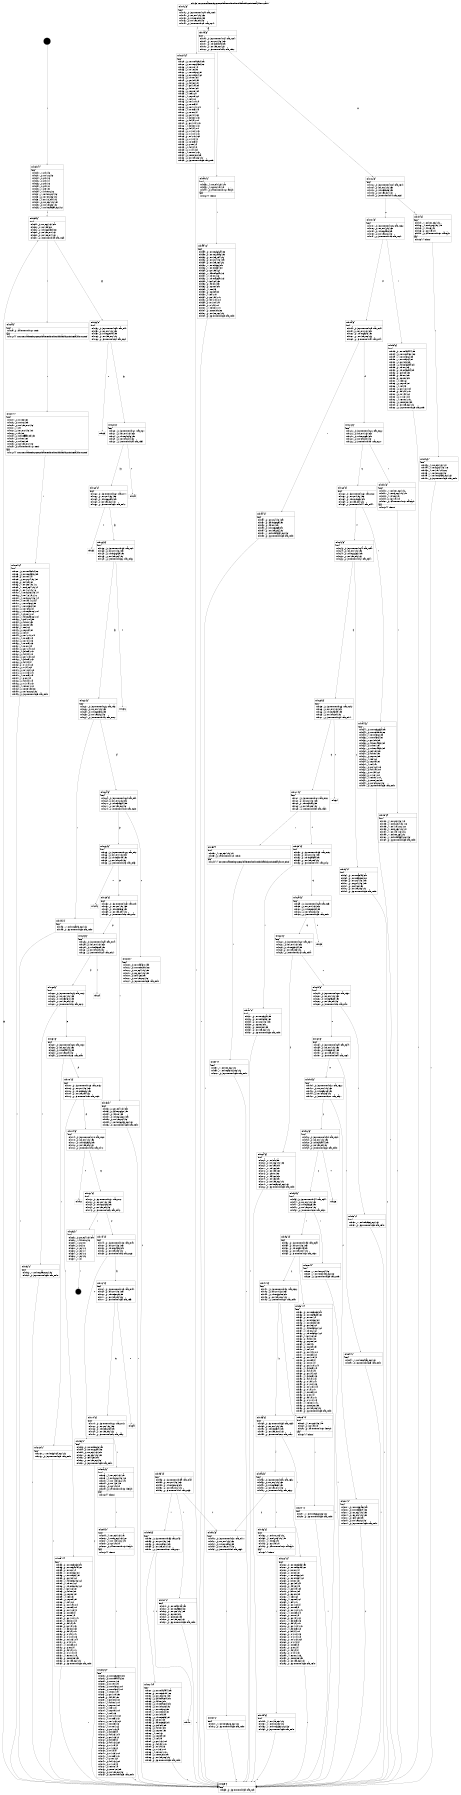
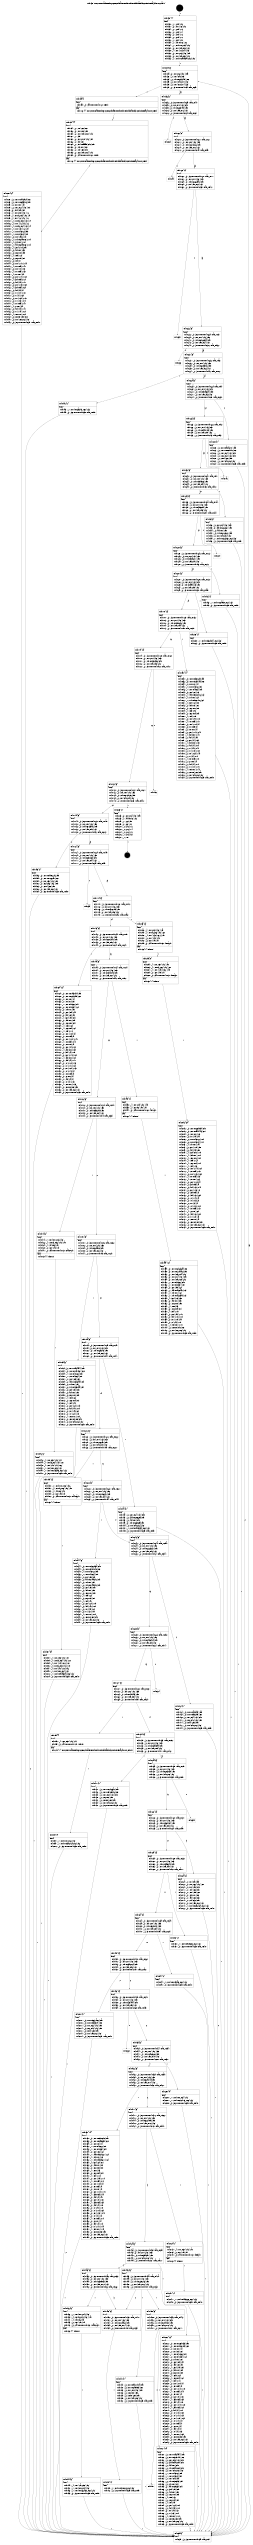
edge "0x40177d [25]" -> "0x401796 [25]": added, label "24"
